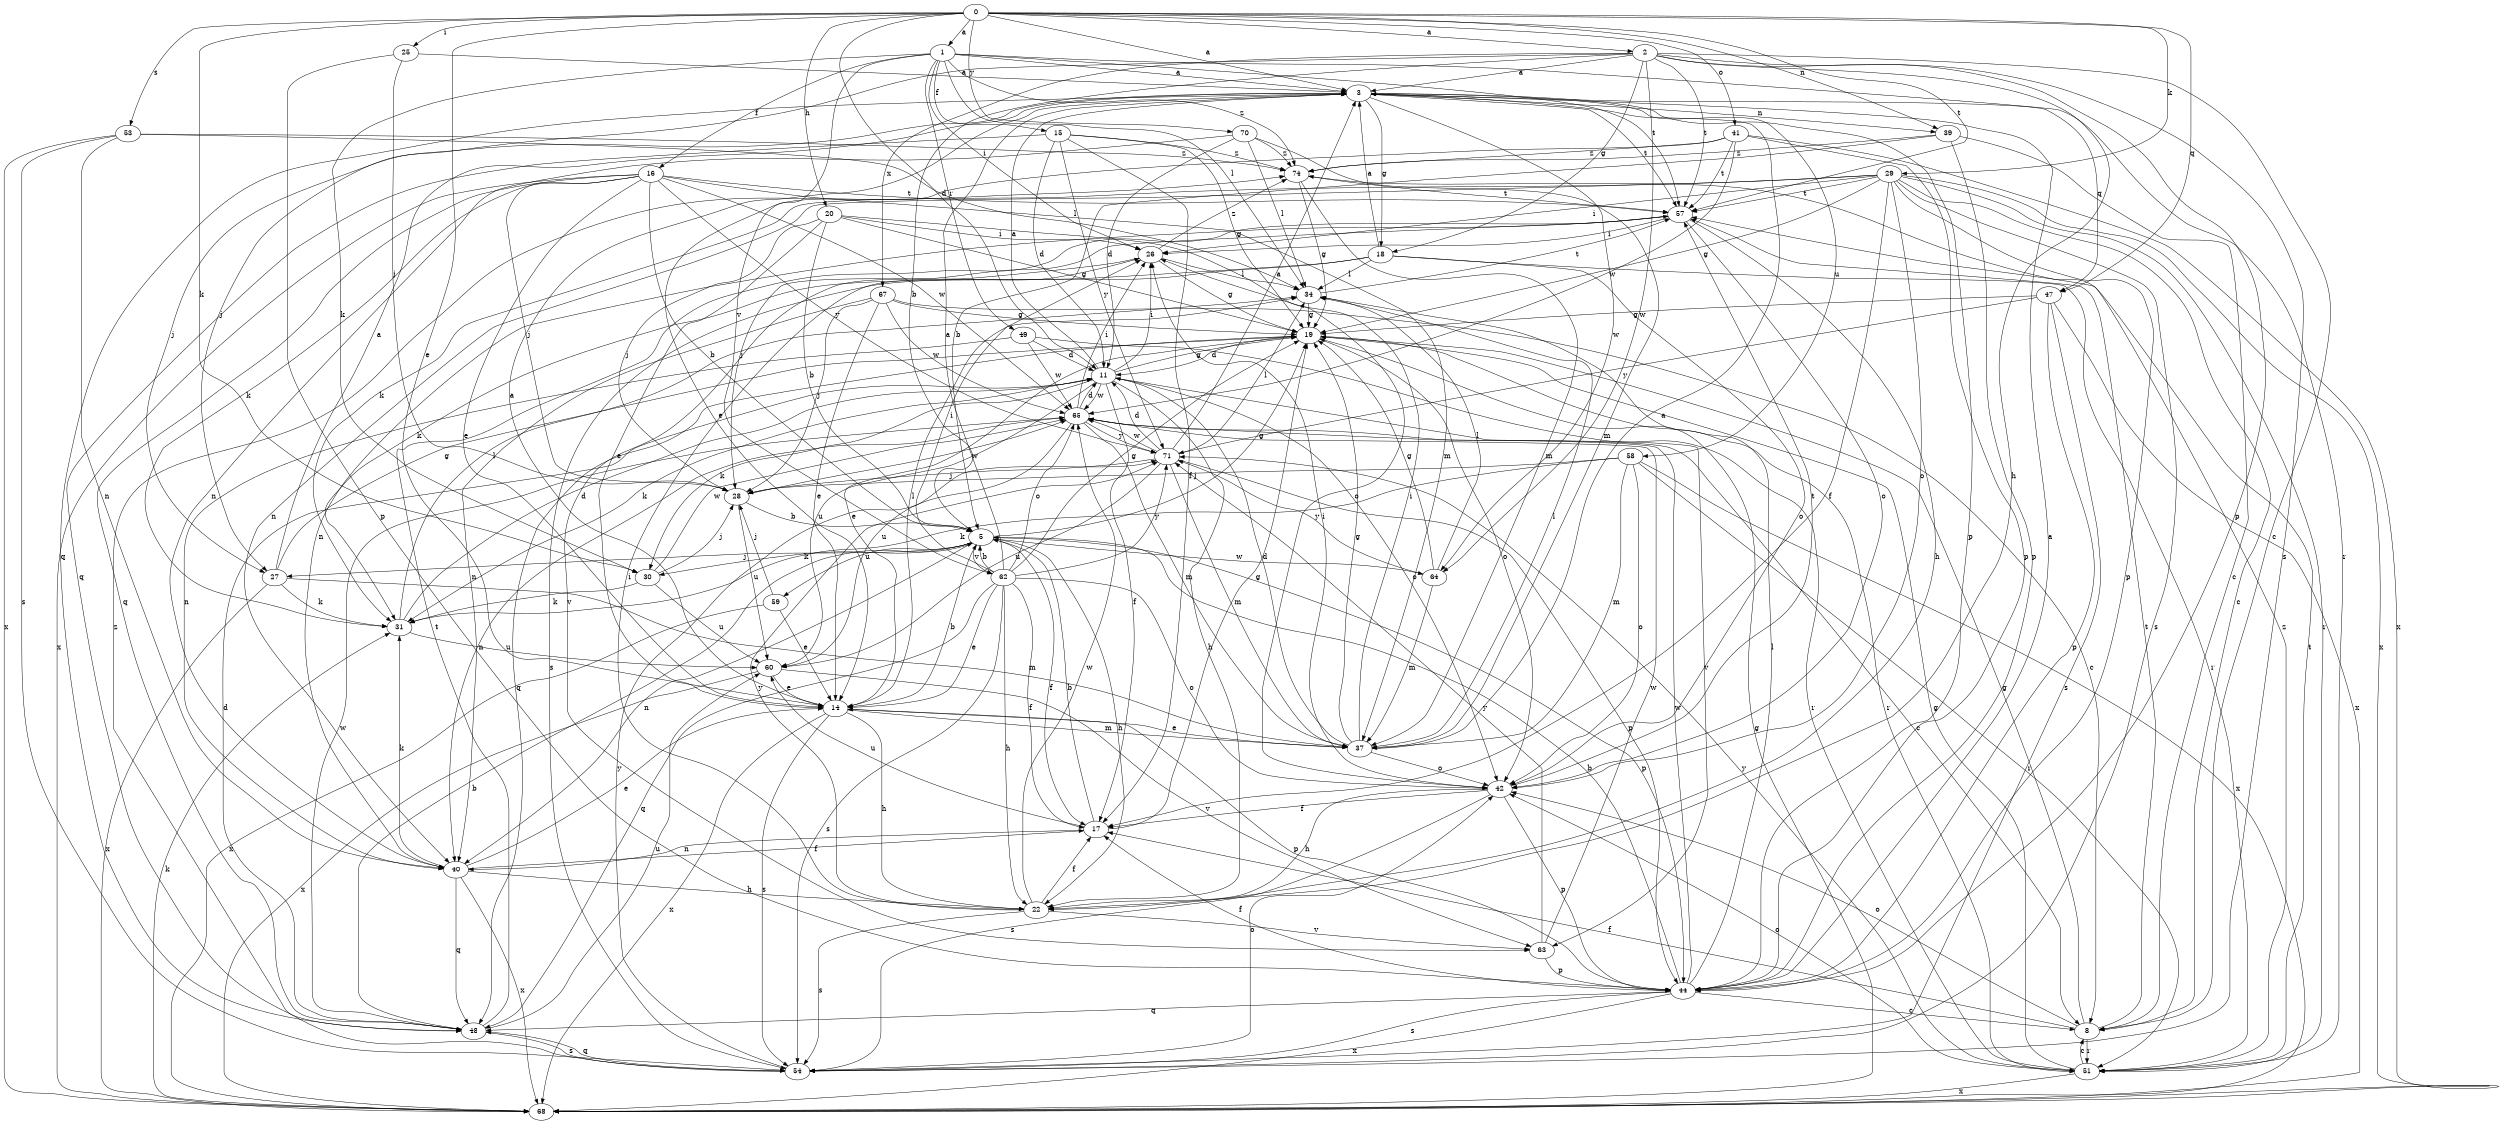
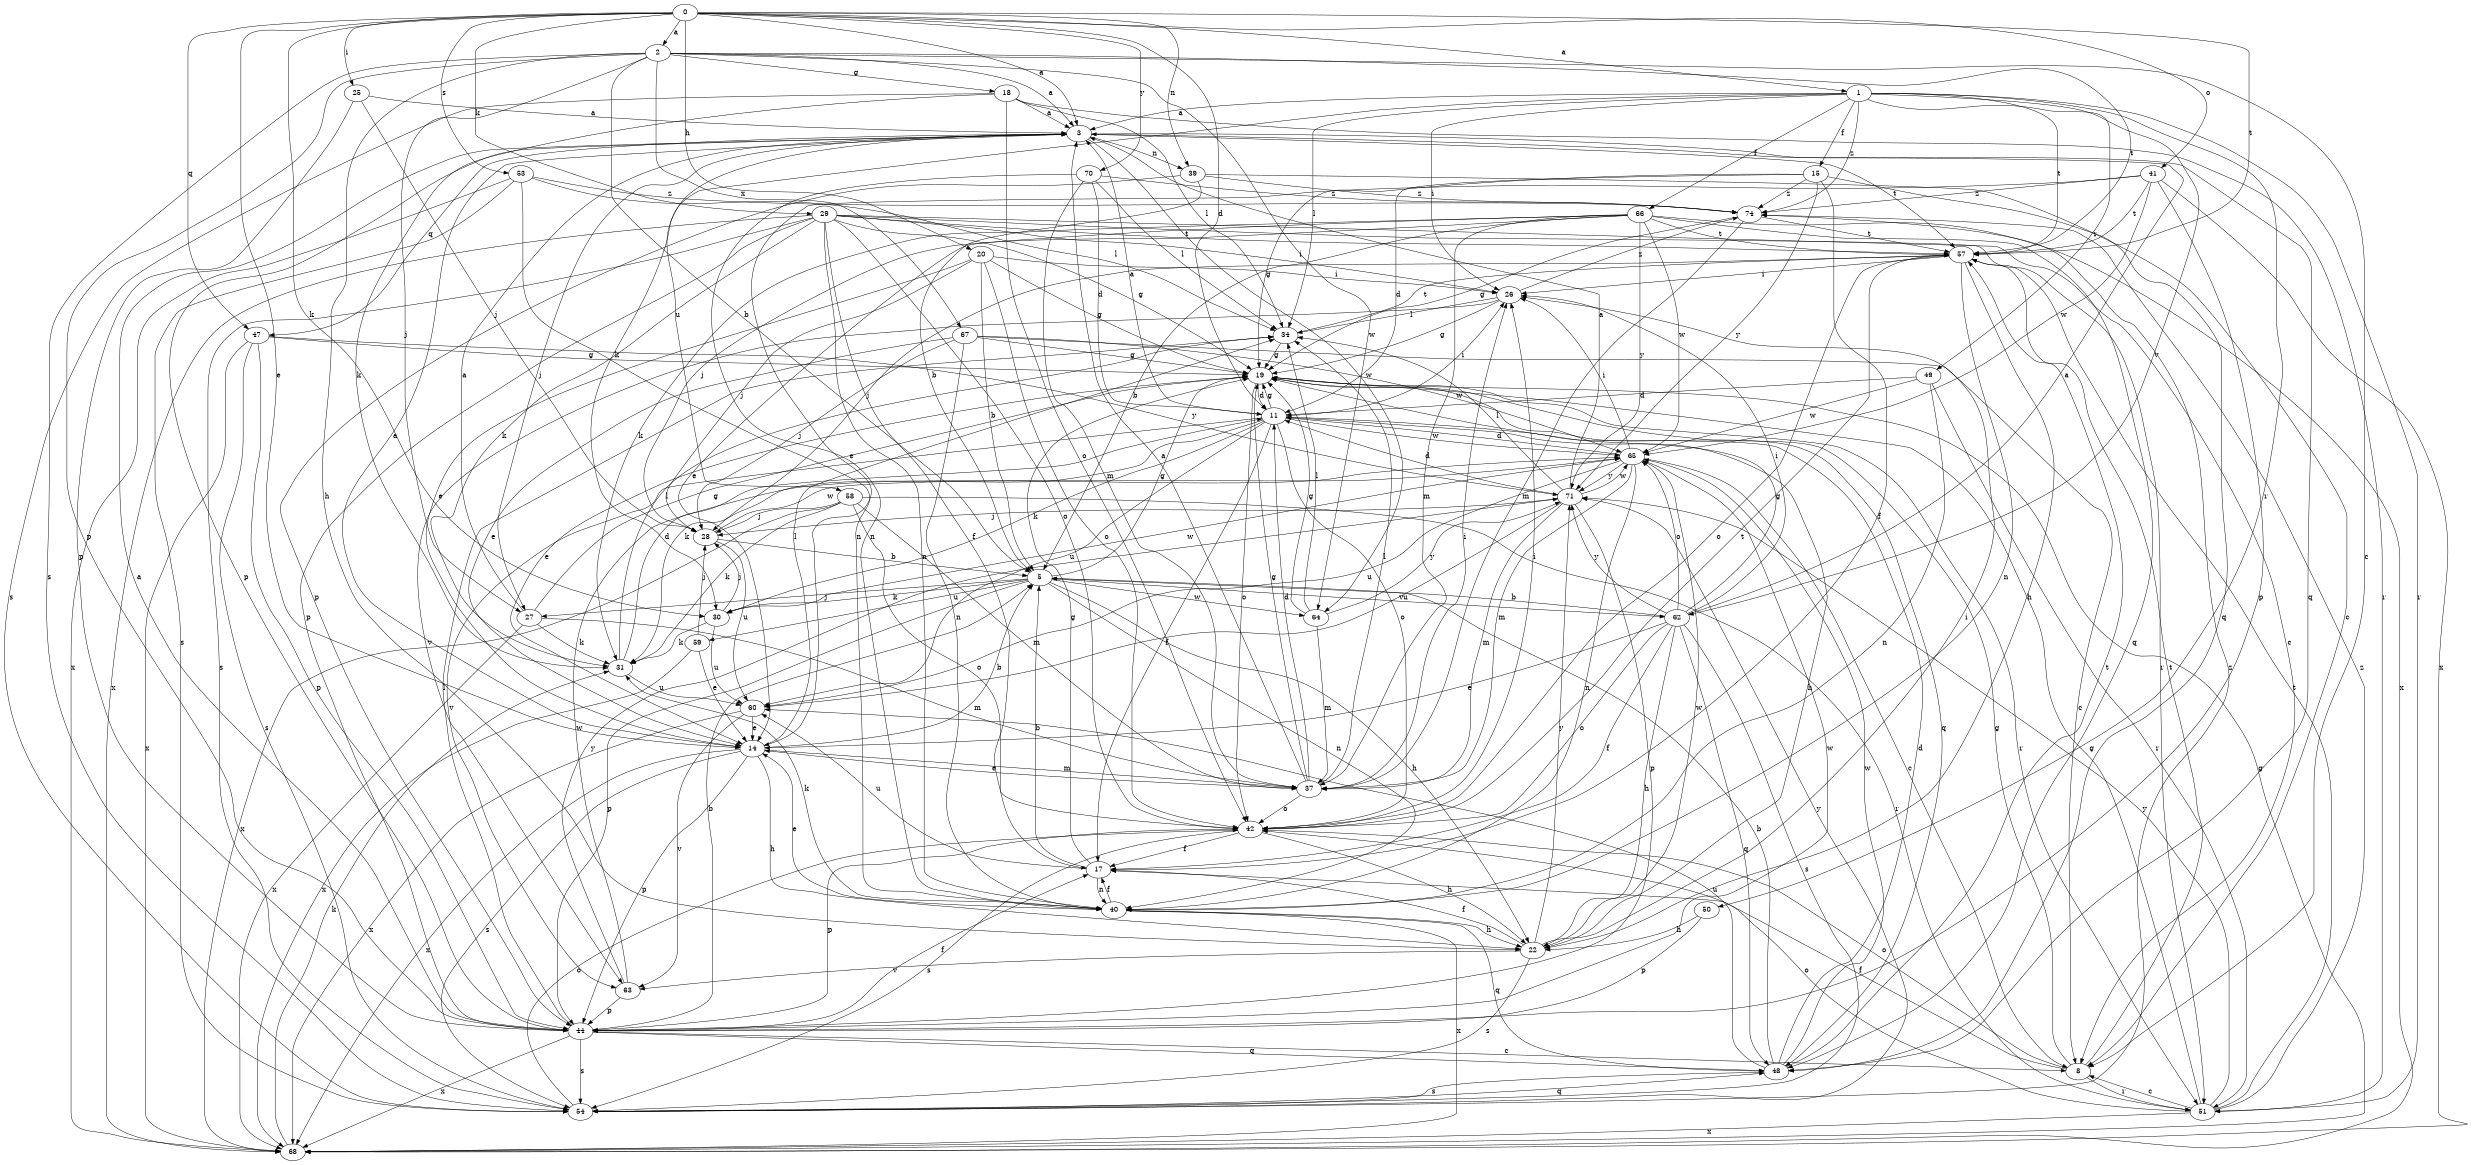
edge "3" -> "18": removed, label "g"
node "16": label "16" -> "66"
edge "5" -> "17": removed, label "f"
node "50": added
